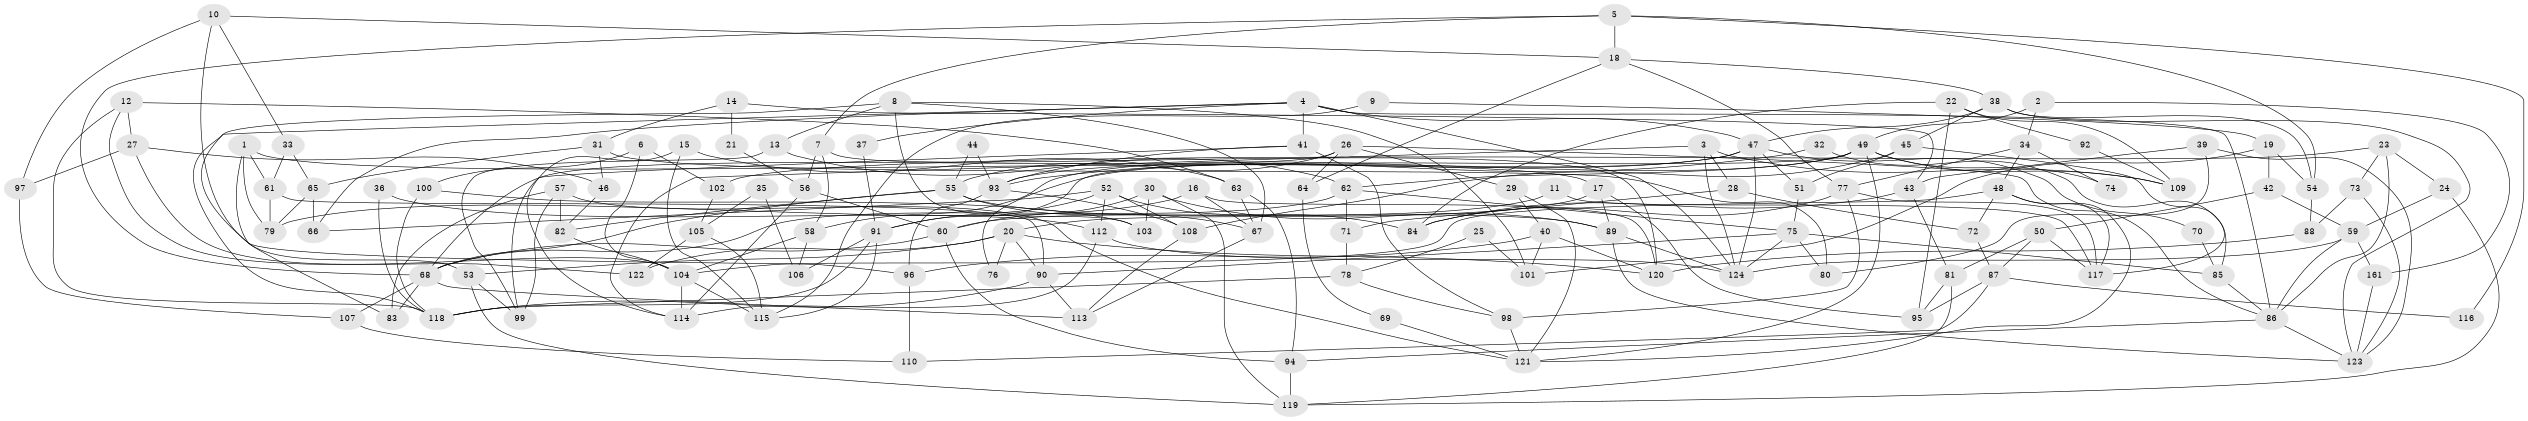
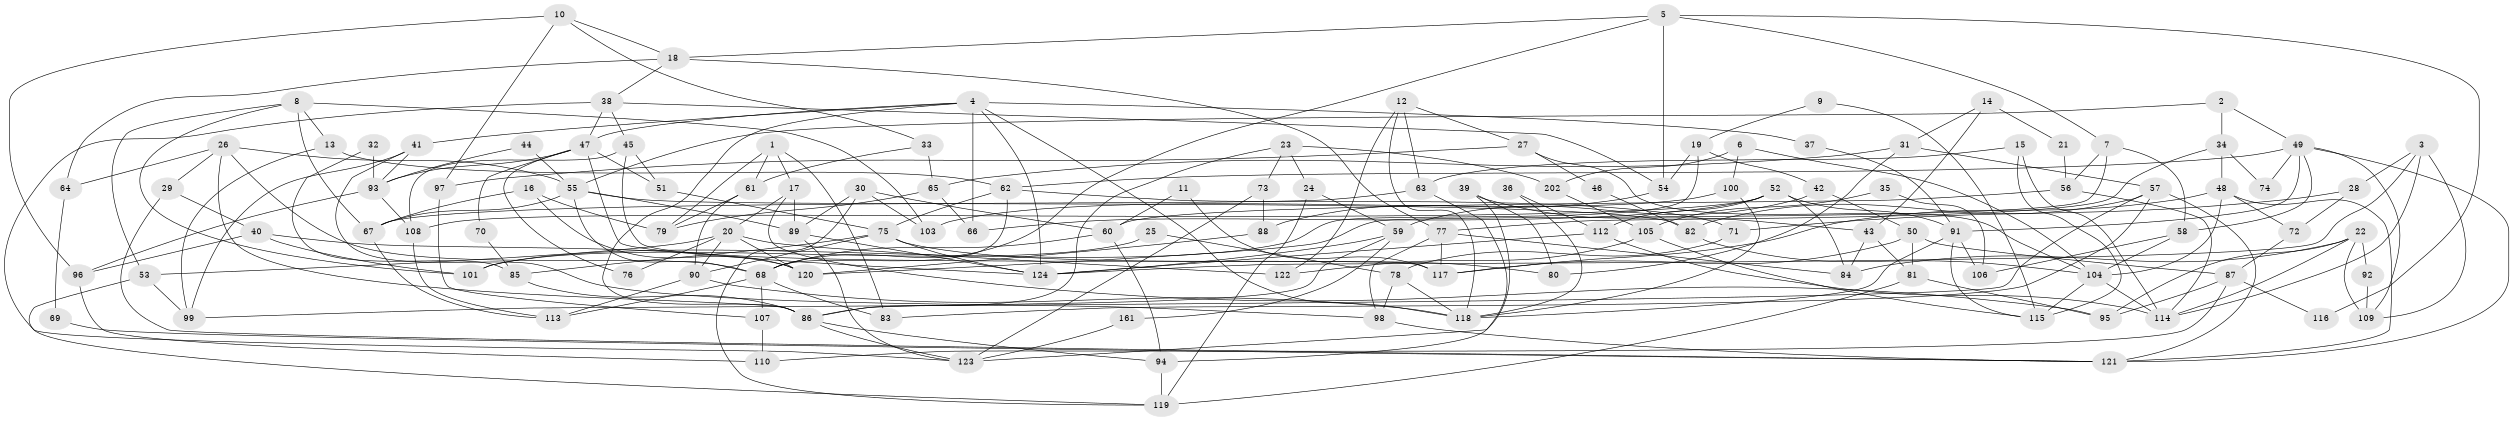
edge "2" -- "161": now "2" -- "55"
edge "31" -- "46": now "31" -- "57"
node "102": label "102" -> "202"
edge "22" -- "114": added
